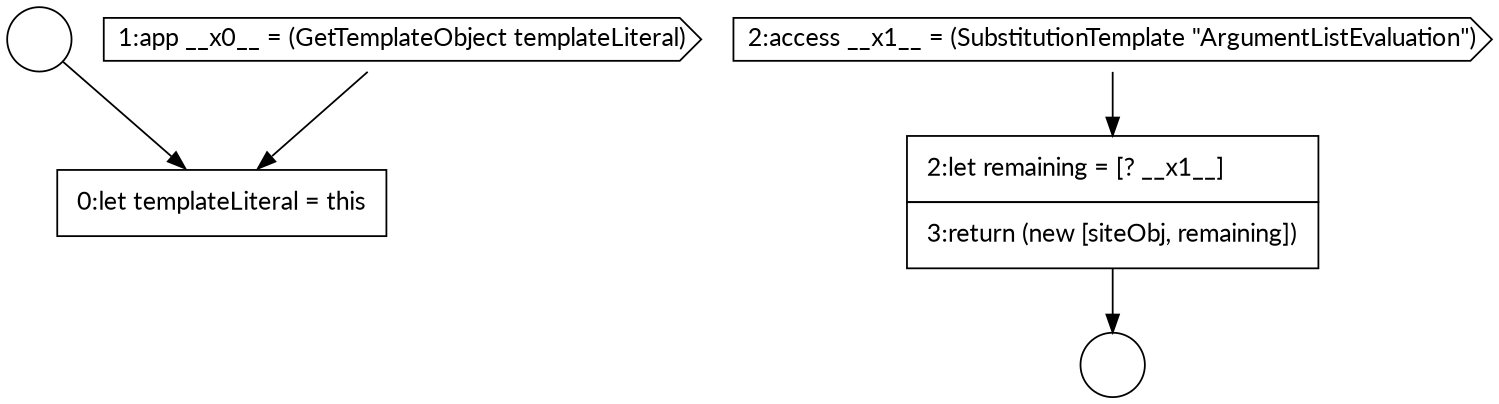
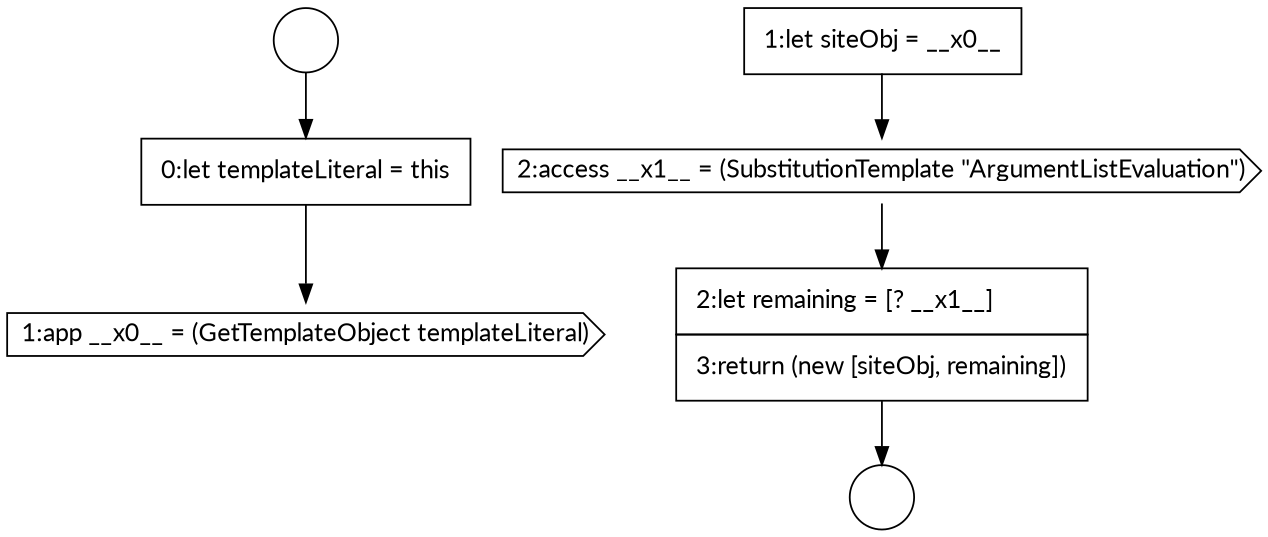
node "1:let siteObj = __x0__": added
edge "1:app __x0__ = (GetTemplateObject templateLiteral)" -> "0:let templateLiteral = this": reversed
